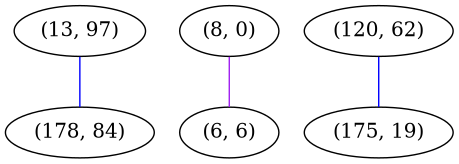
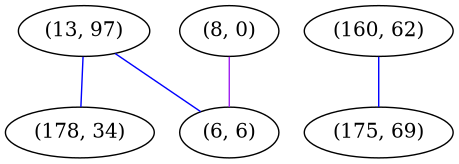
node "(120, 62)": label "(120, 62)" -> "(160, 62)"
edge "(13, 97)" -- "(6, 6)": added
node "(178, 84)": label "(178, 84)" -> "(178, 34)"
node "(175, 19)": label "(175, 19)" -> "(175, 69)"
